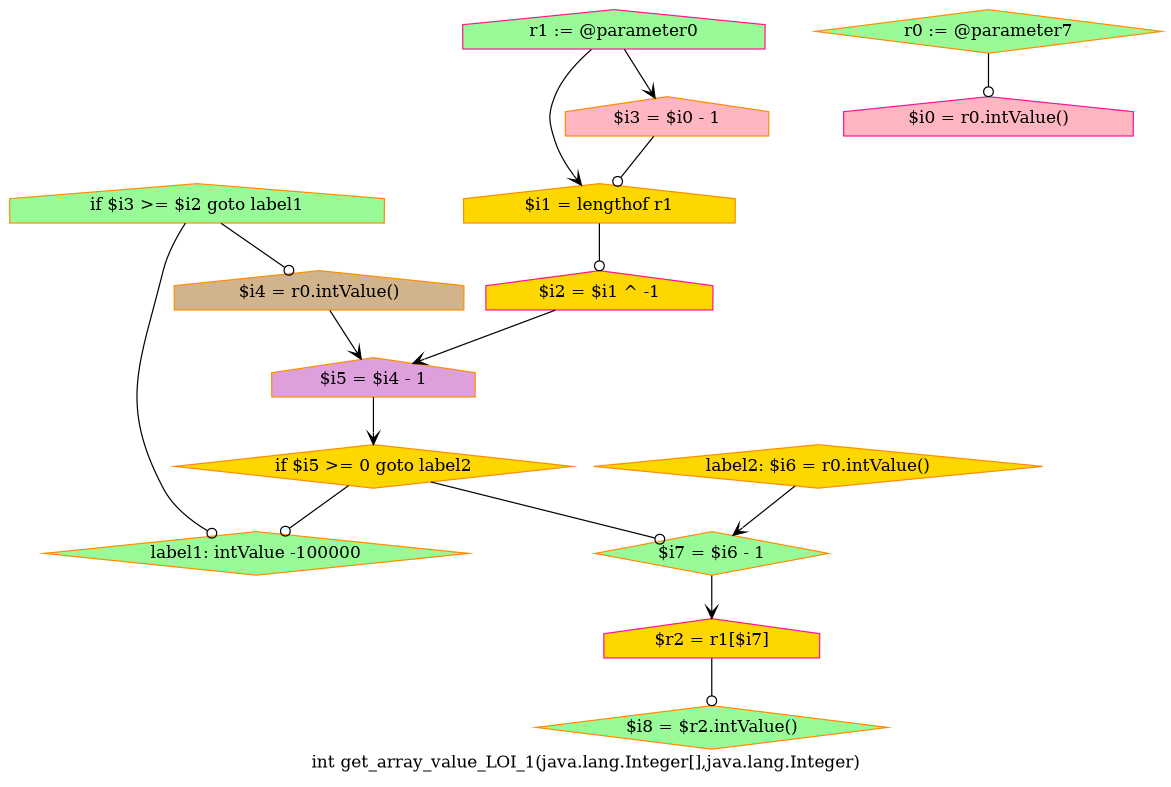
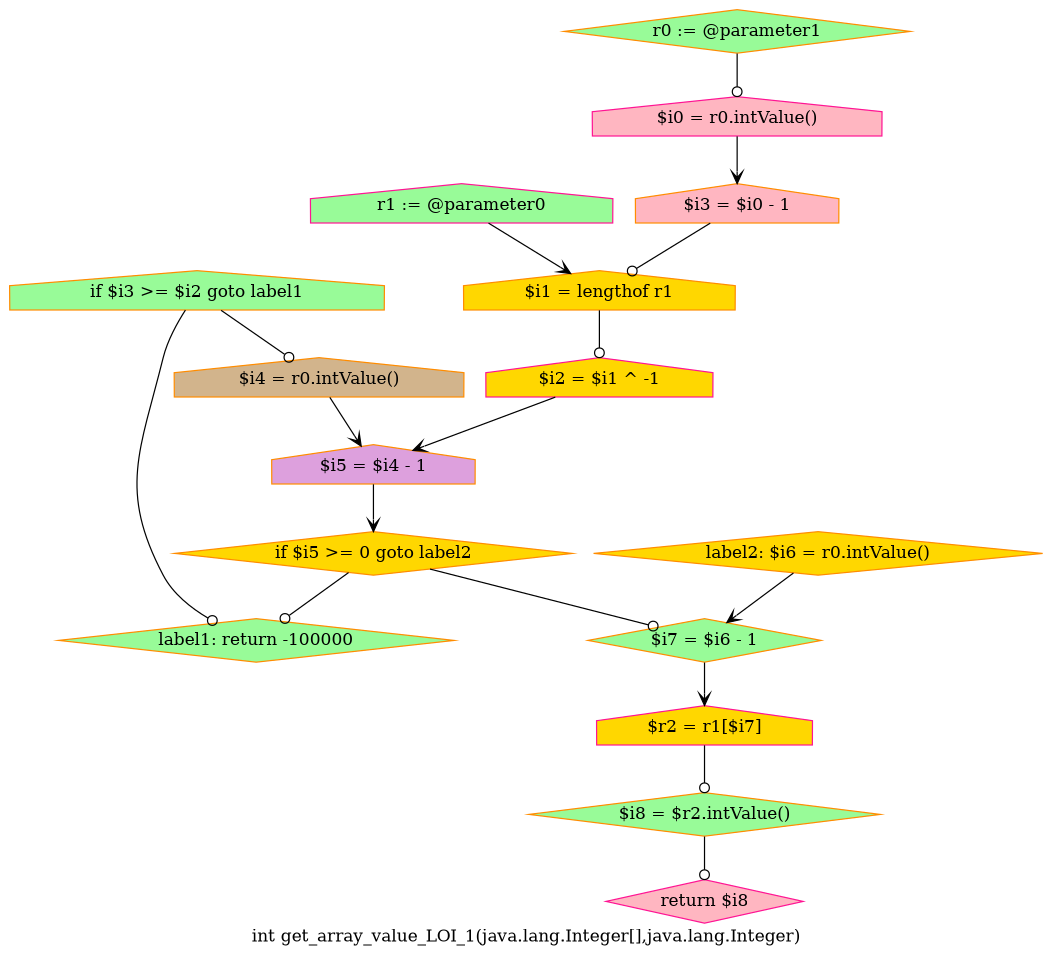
node "r0 := @parameter7": label "r0 := @parameter7" -> "r0 := @parameter1"
edge "r1 := @parameter0" -> "$i3 = $i0 - 1": now "$i0 = r0.intValue()" -> "$i3 = $i0 - 1"
node "label1: intValue -100000": label "label1: intValue -100000" -> "label1: return -100000"
node "return $i8": added
